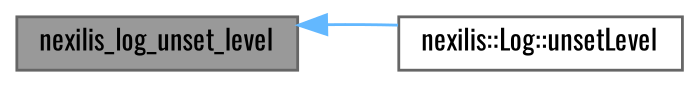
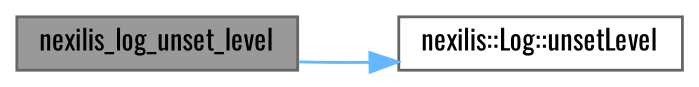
edge "nexilis::Log::unsetLevel" -> "nexilis_log_unset_level": reversed
